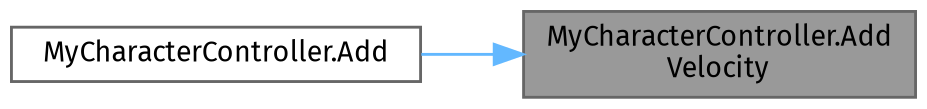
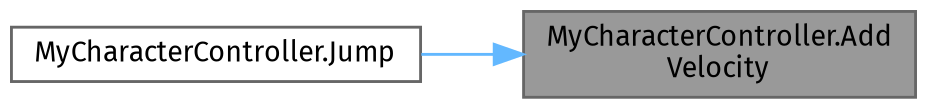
node "MyCharacterController.Add": label "MyCharacterController.Add" -> "MyCharacterController.Jump"
